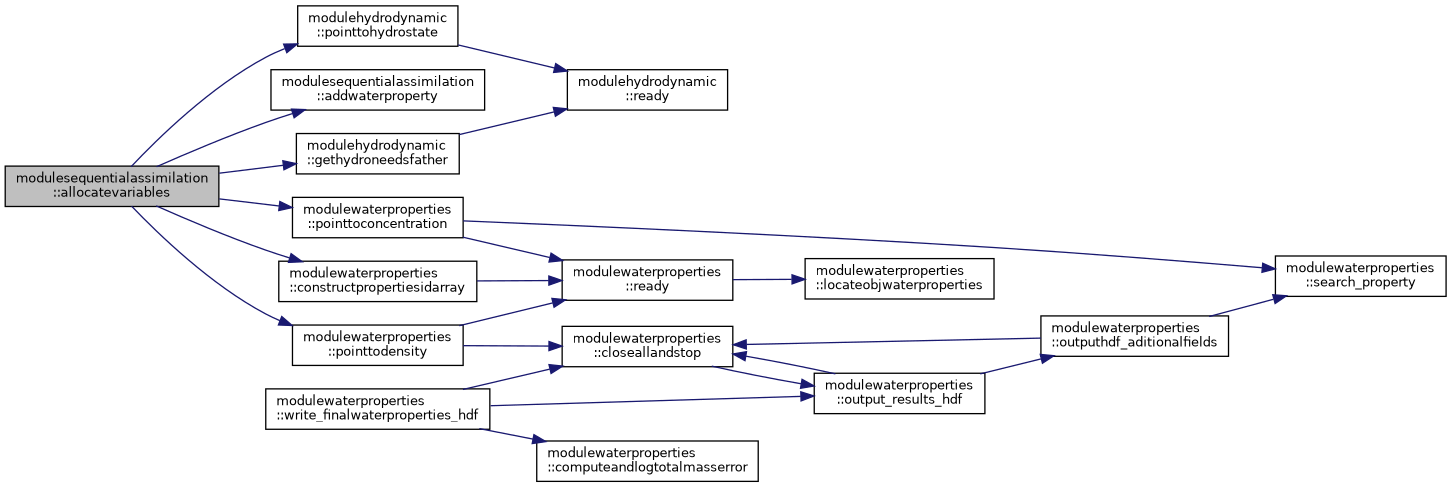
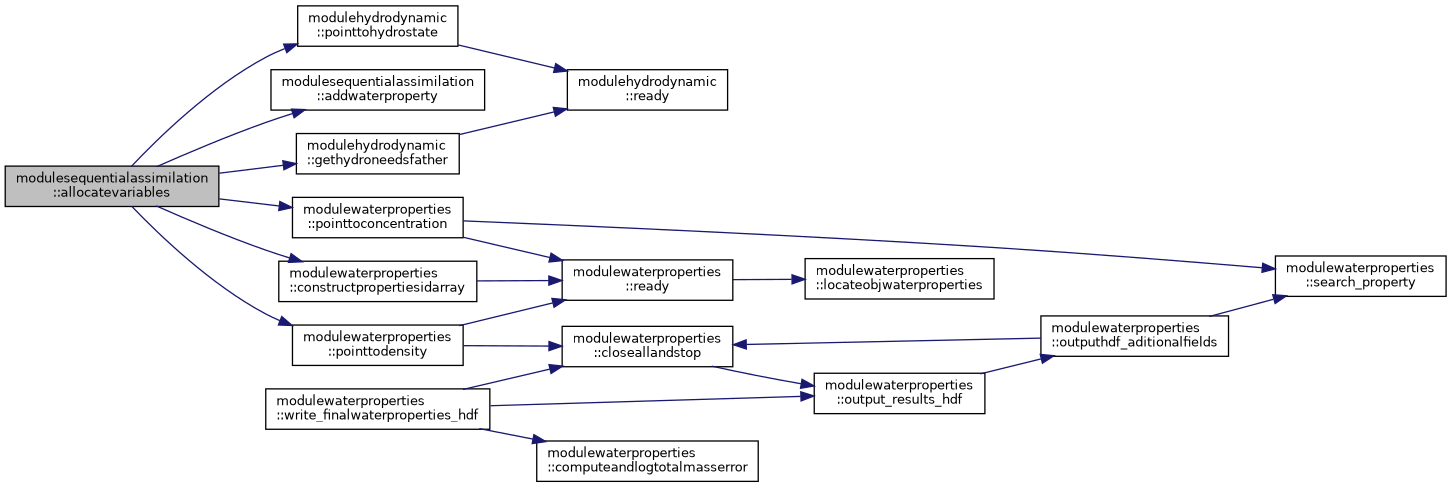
edge "modulewaterproperties ::output_results_hdf" -> "modulewaterproperties ::closeallandstop": removed
